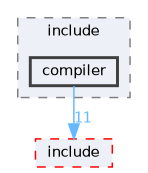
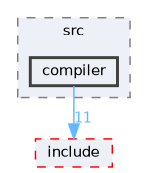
cluster "include": label "include" -> "src"
